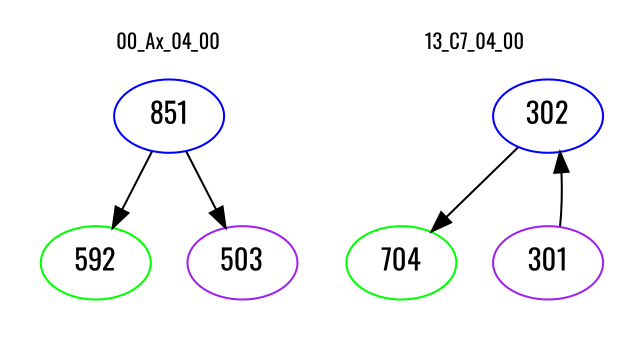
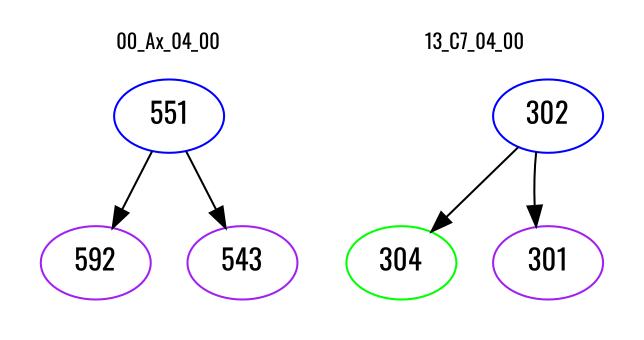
node "851": label "851" -> "551"
edge "301" -> "302": reversed
node "592": color green -> purple
node "503": label "503" -> "543"
node "704": label "704" -> "304"
